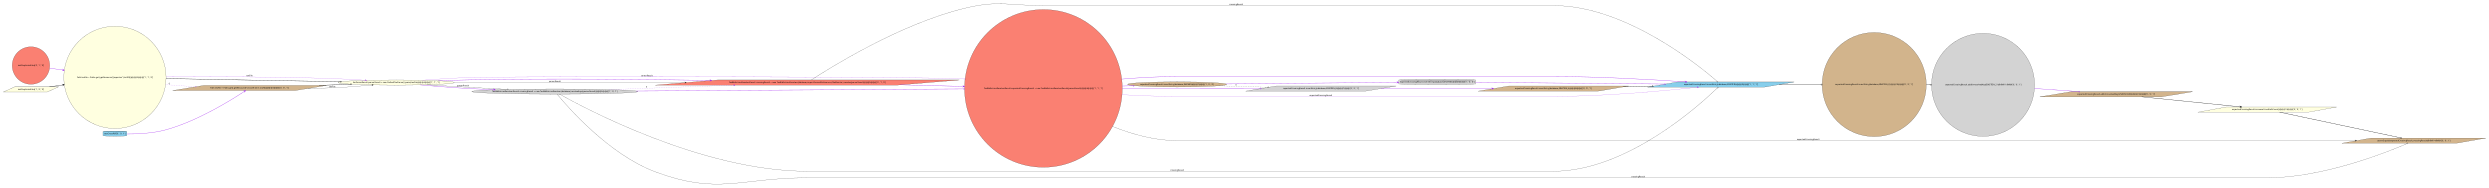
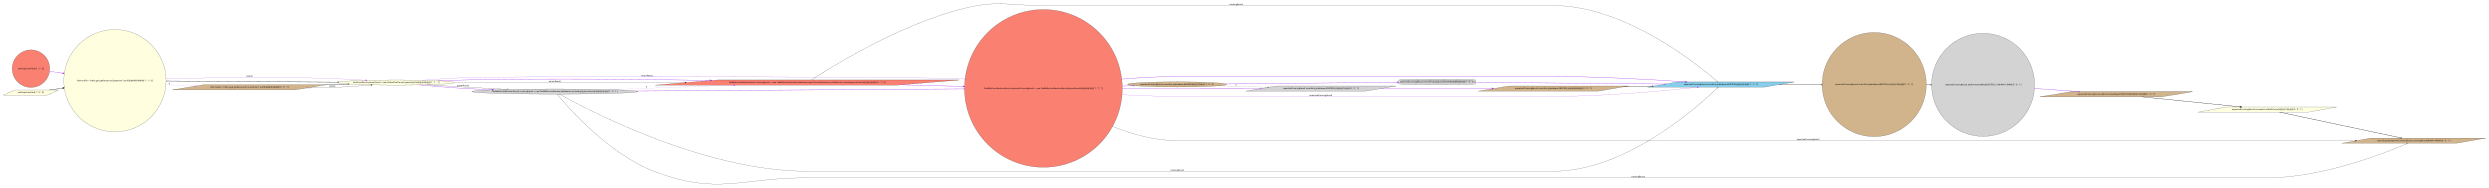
node "testCrossRef['0', '0', '1']": removed
